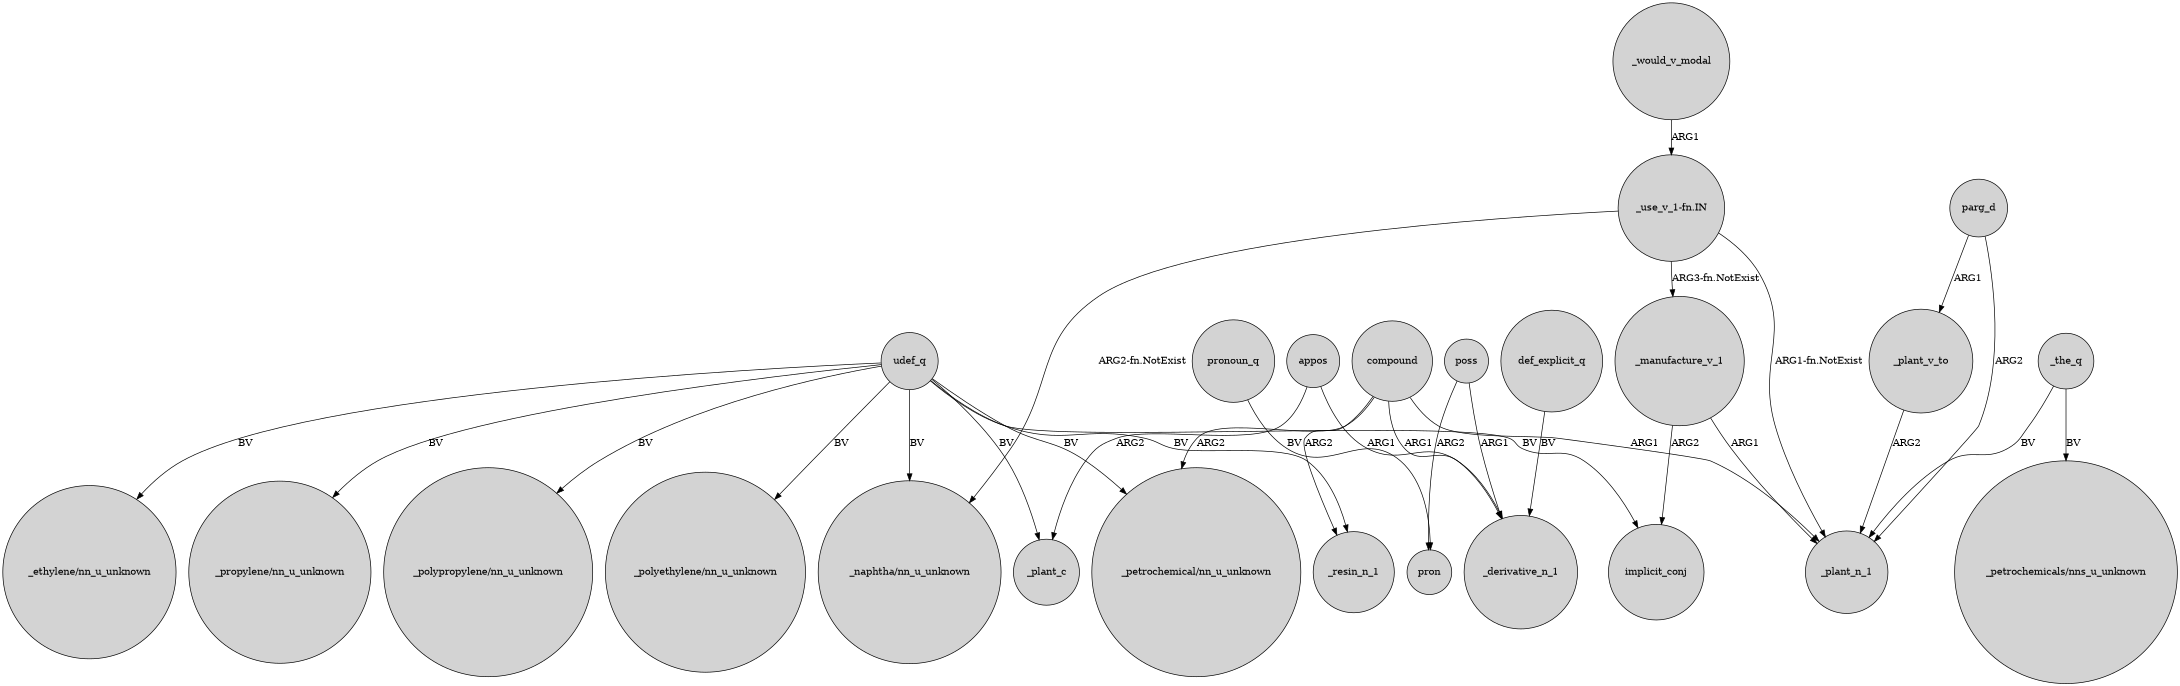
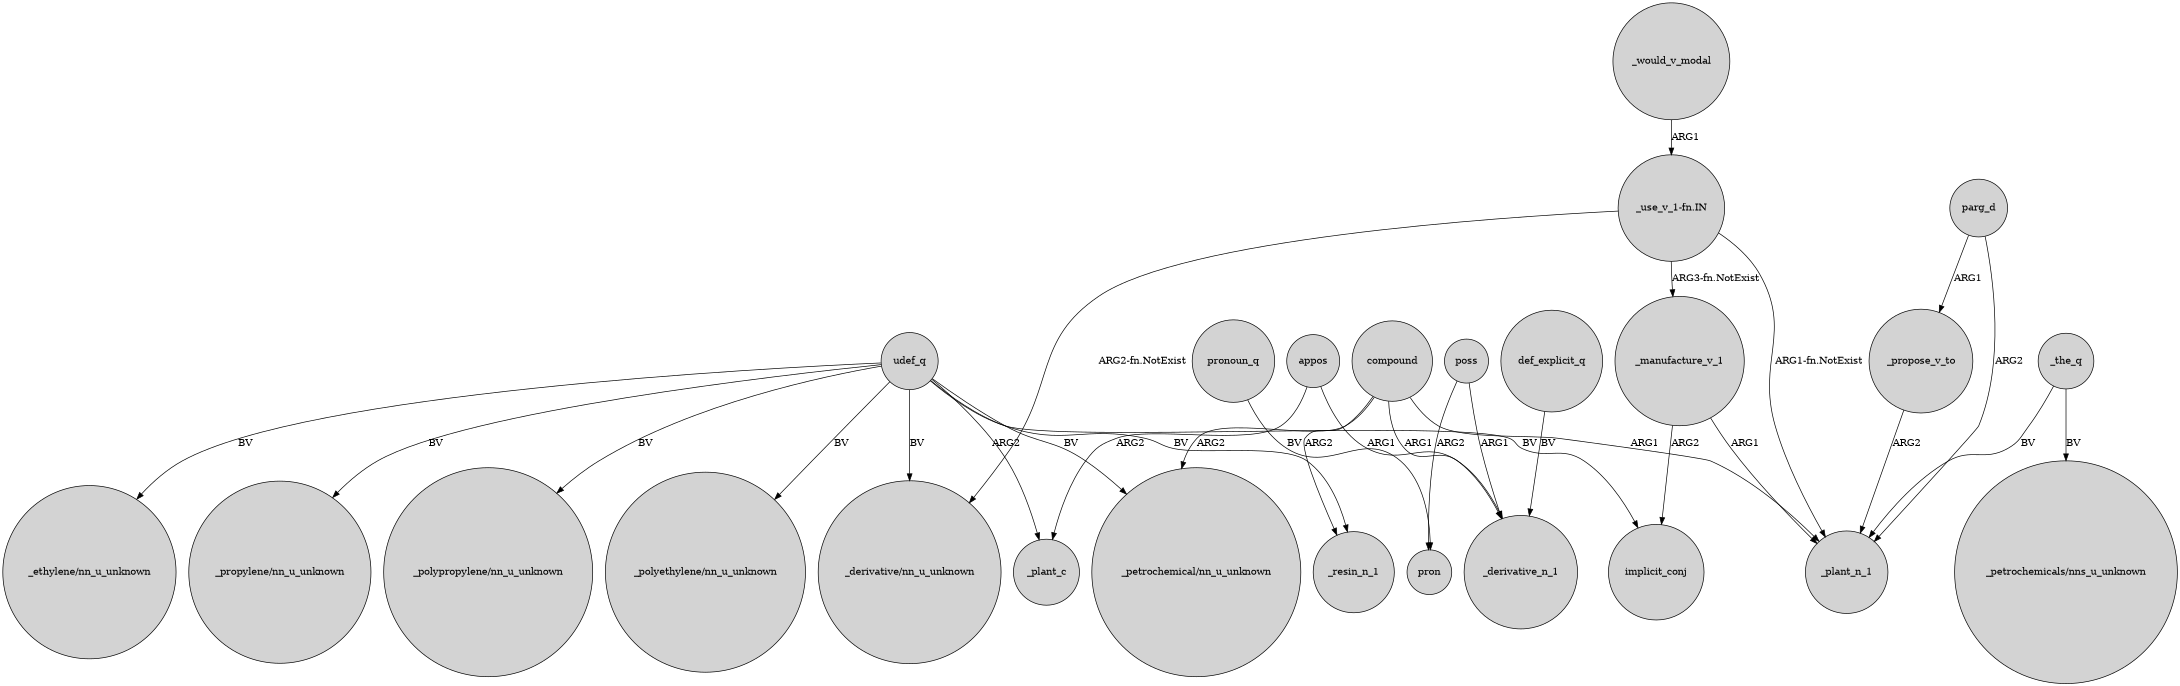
node "_plant_v_to": label "_plant_v_to" -> "_propose_v_to"
edge "udef_q" -> "_plant_c": label "BV" -> "ARG2"
node "_naphtha/nn_u_unknown": label "_naphtha/nn_u_unknown" -> "_derivative/nn_u_unknown"
